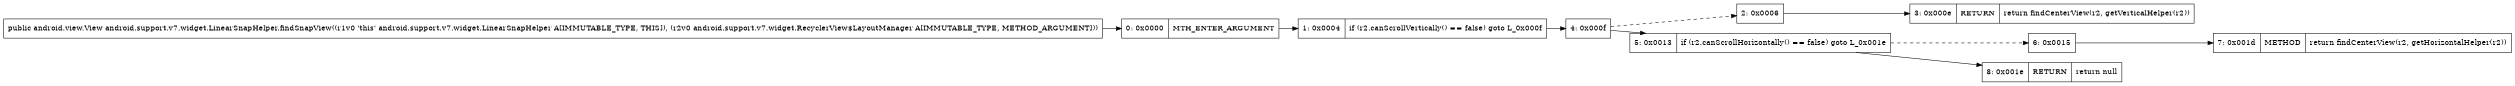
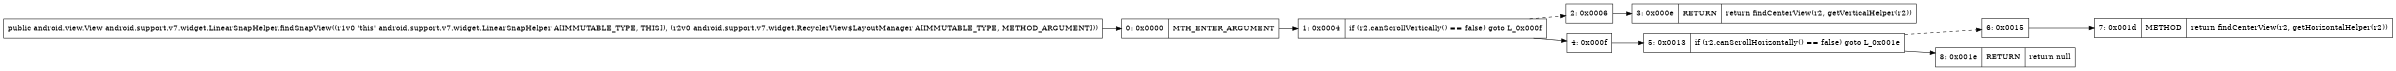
edge "4: 0x000f" -> "2: 0x0006": now "1: 0x0004" -> "2: 0x0006"
